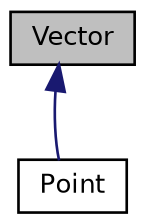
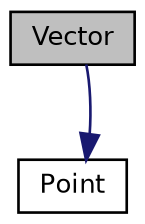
edge "Point" -> "Vector": reversed
